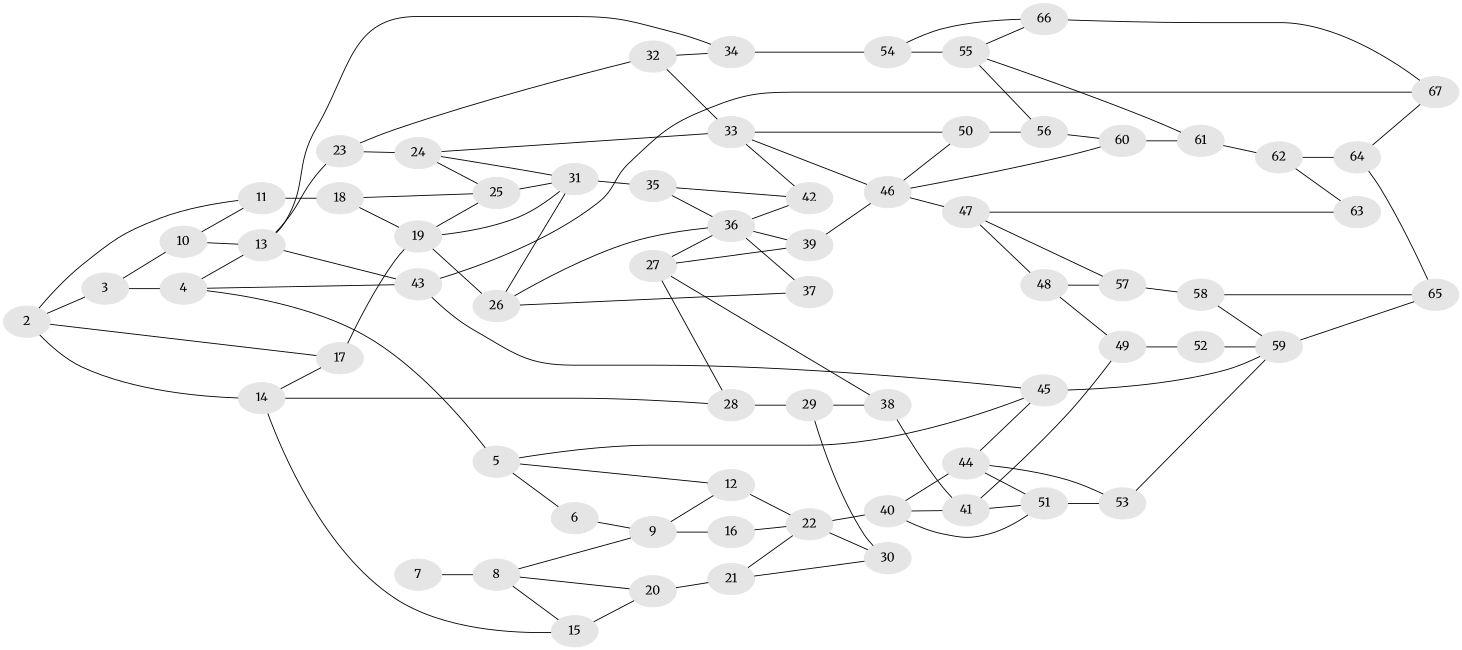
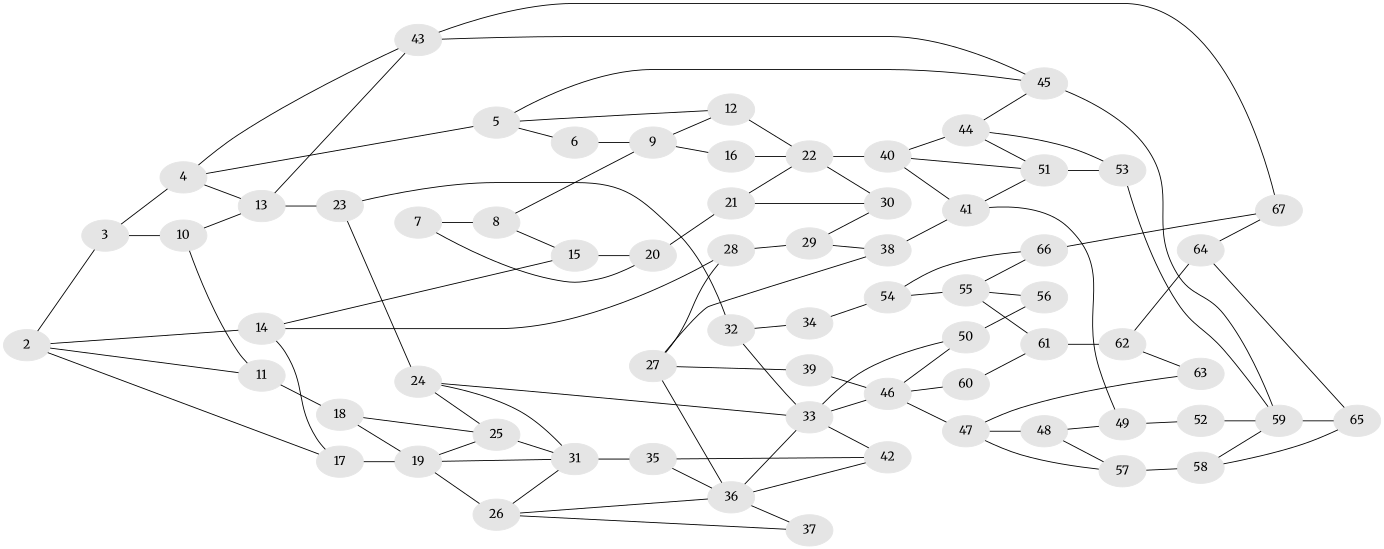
edge "34" -- "13": removed
edge "56" -- "60": removed
edge "36" -- "39": now "36" -- "33"
edge "8" -- "20": now "7" -- "20"
